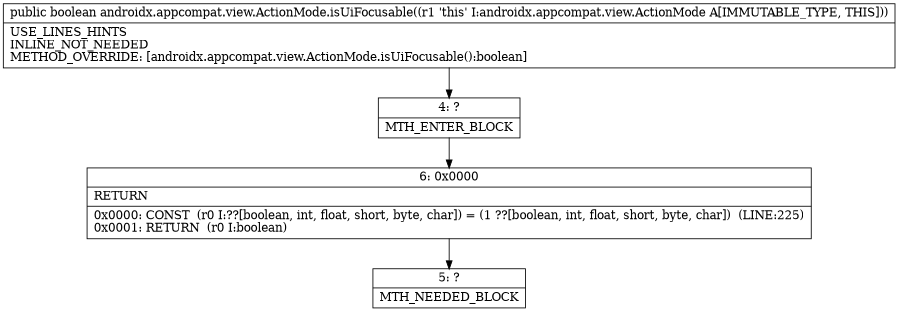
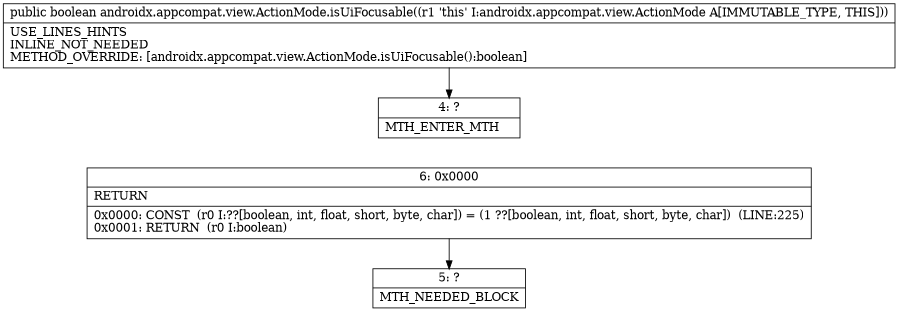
node "4: ?": text "MTH_ENTER_BLOCK" -> "MTH_ENTER_MTH"
edge "4: ?" -> "6: 0x0000": removed
